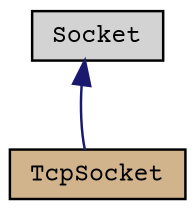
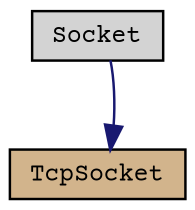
edge "TcpSocket" -> "Socket": reversed
